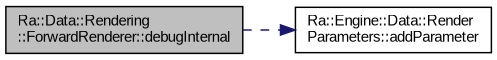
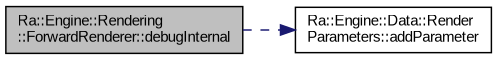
node "Ra::Data::Rendering ::ForwardRenderer::debugInternal": label "Ra::Data::Rendering ::ForwardRenderer::debugInternal" -> "Ra::Engine::Rendering ::ForwardRenderer::debugInternal"
